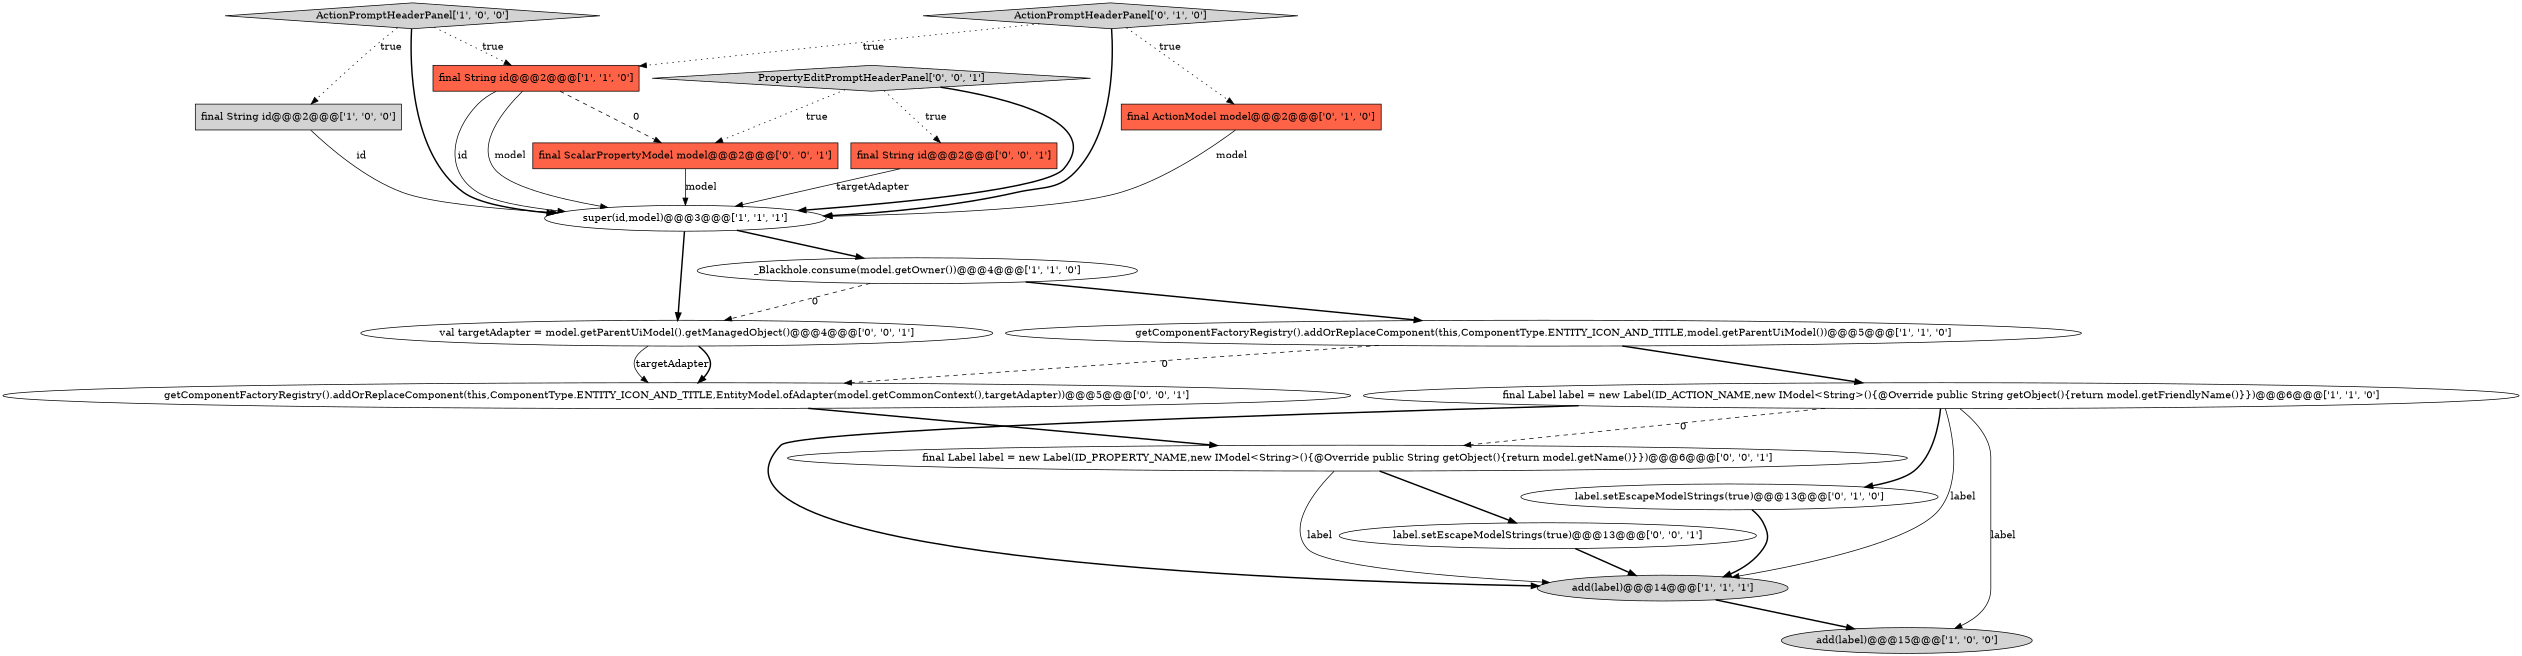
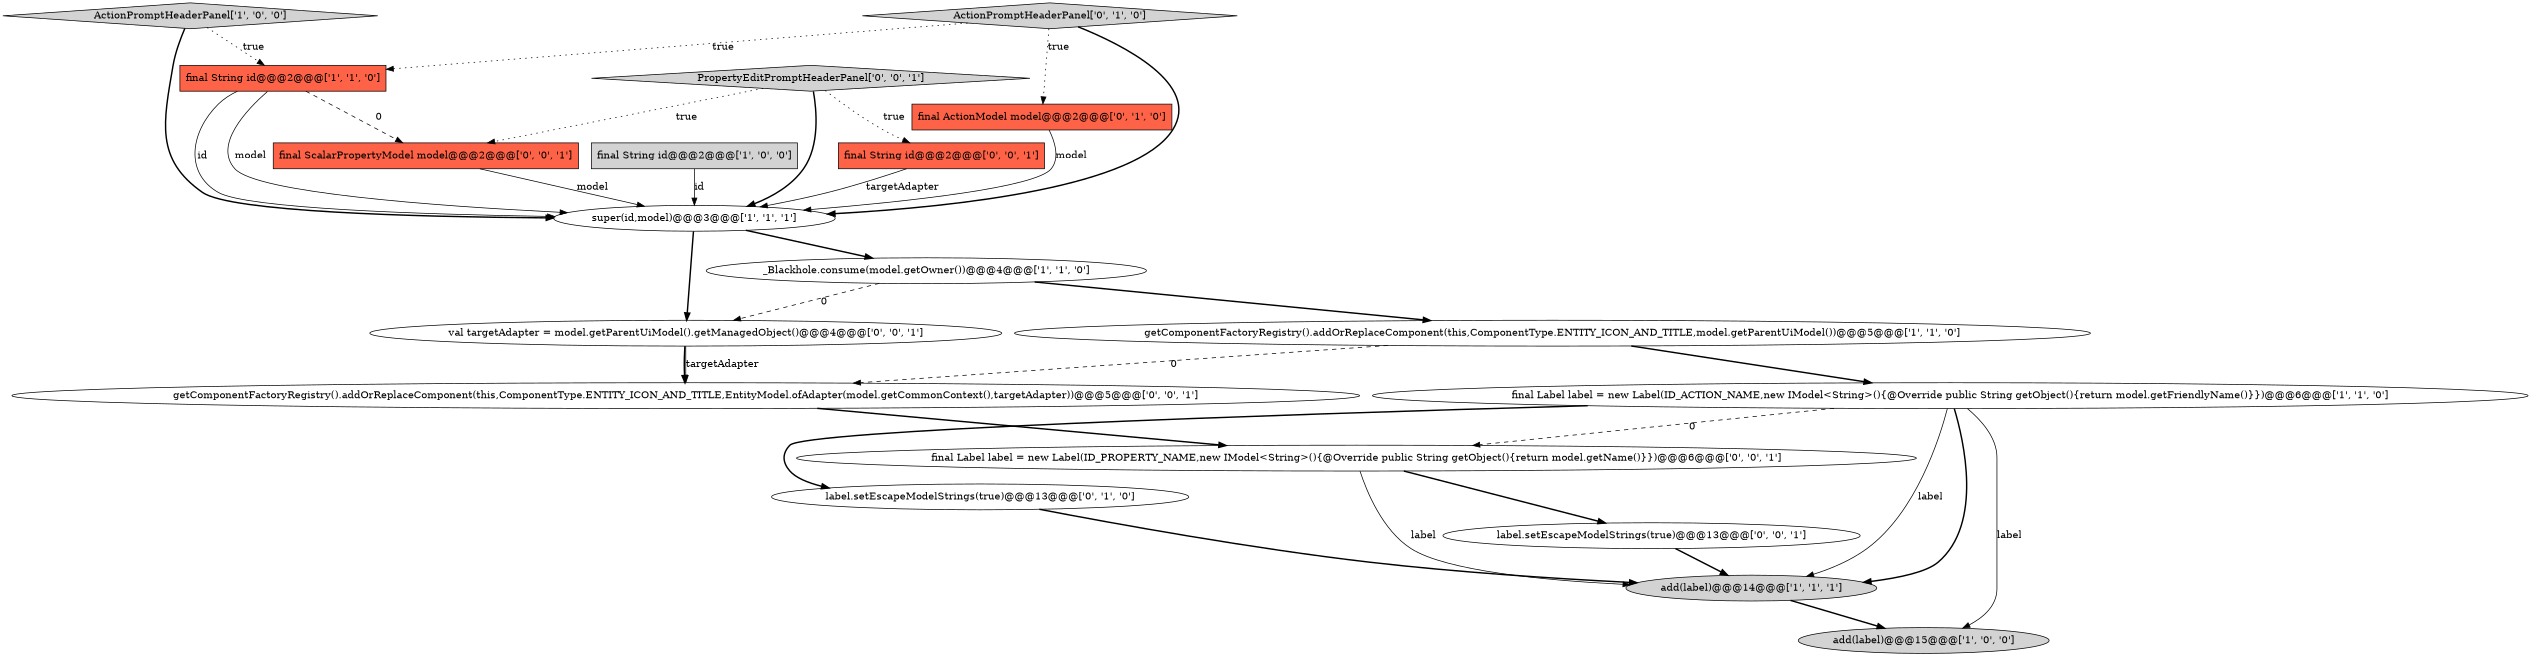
edge "ActionPromptHeaderPanel['1', '0', '0']" -> "final String id@@@2@@@['1', '0', '0']": removed, label "true"
